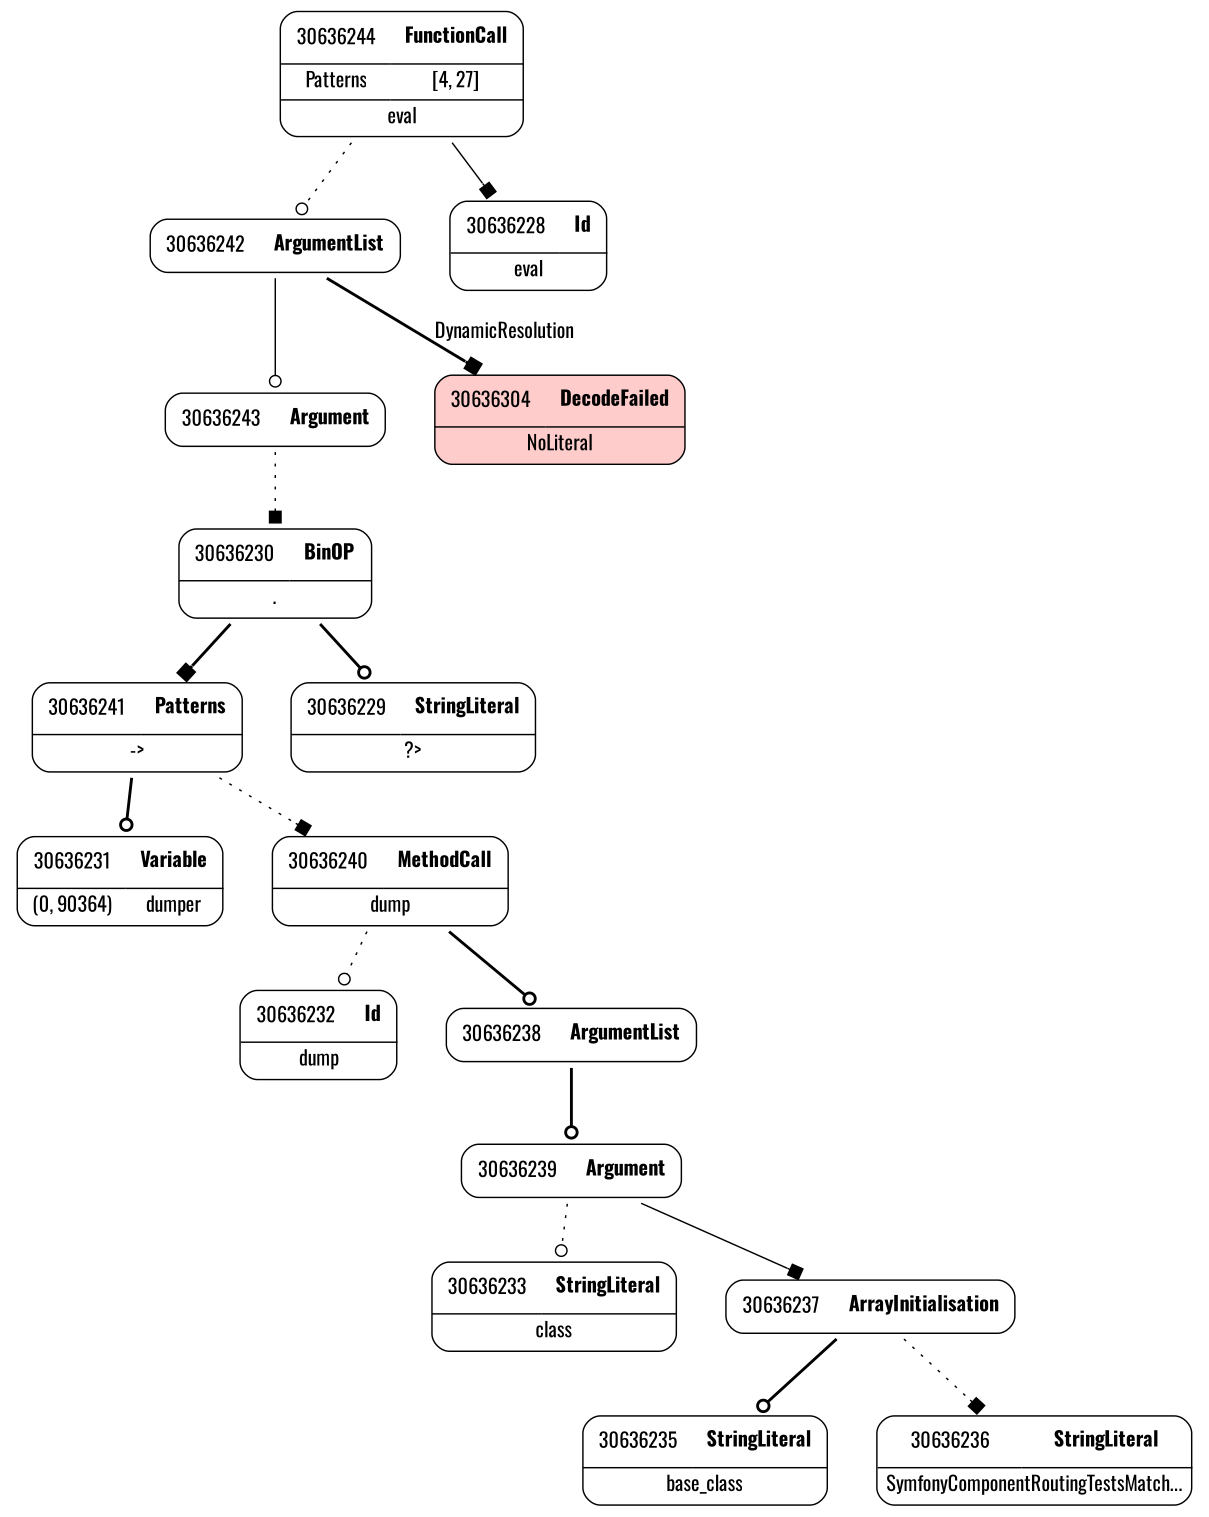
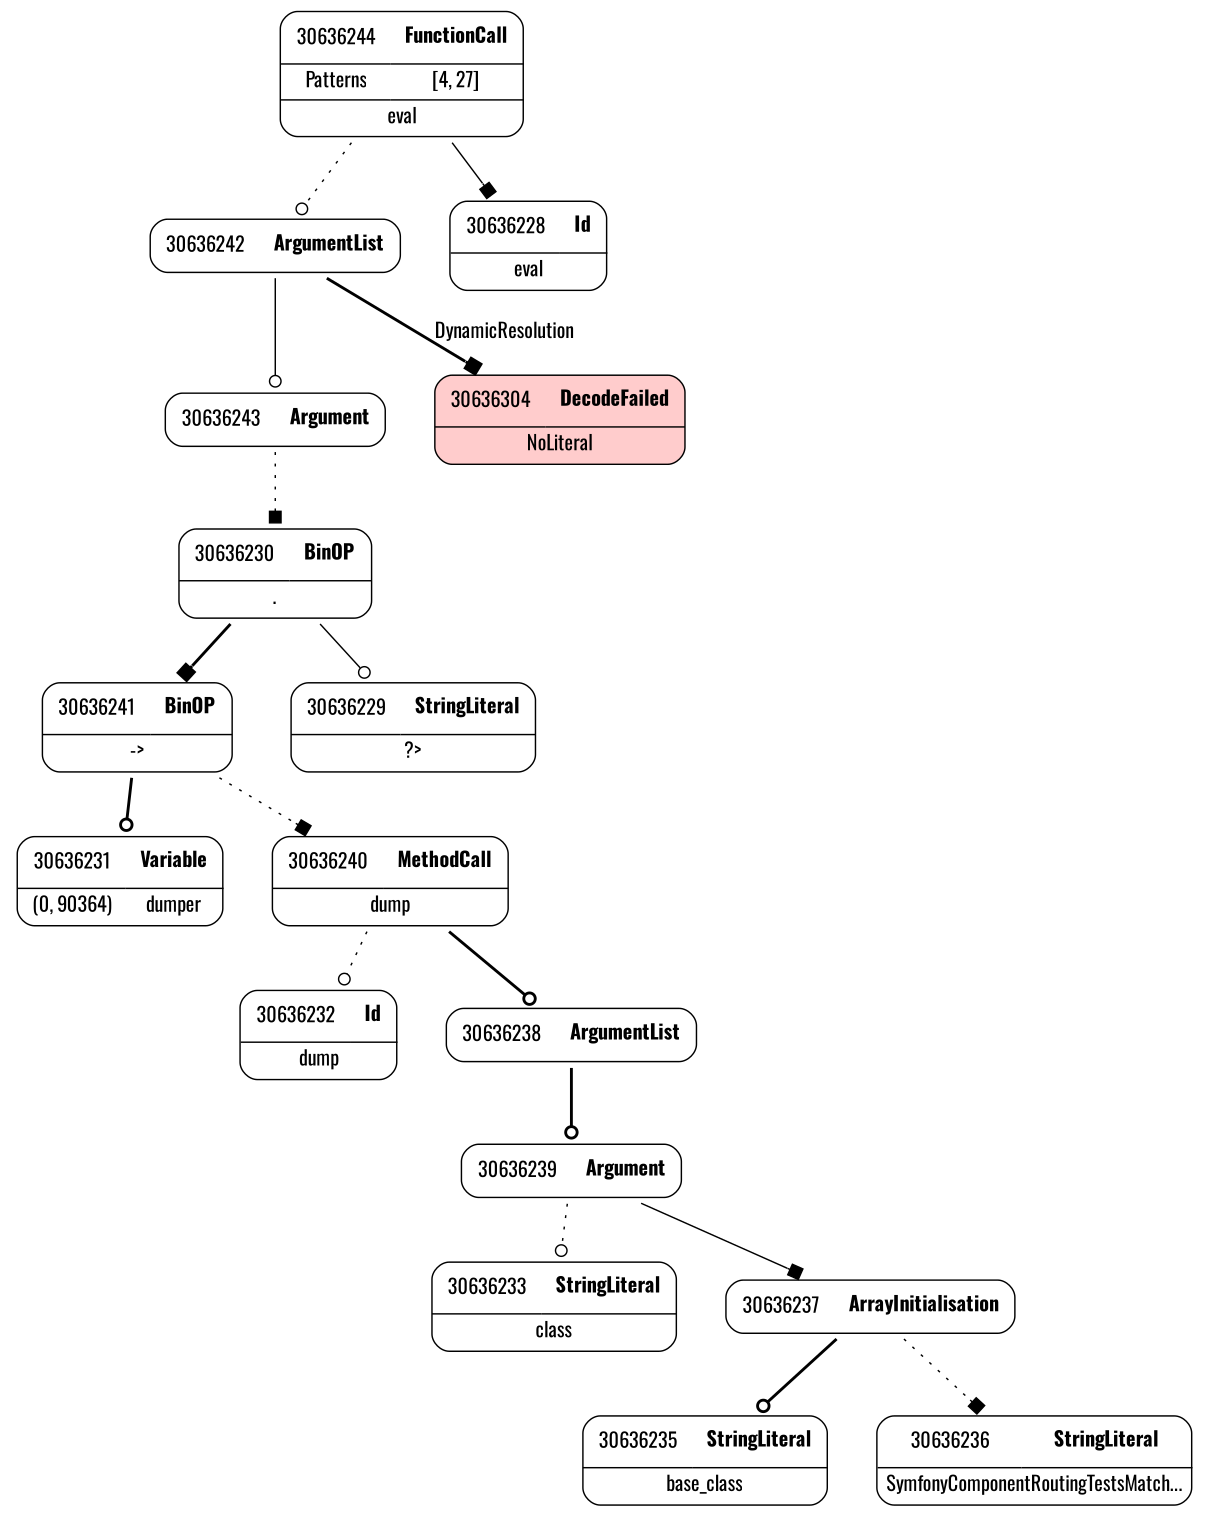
edge "30636230" -> "30636229": style bold -> solid
node "30636241": text "Patterns" -> "BinOP"
